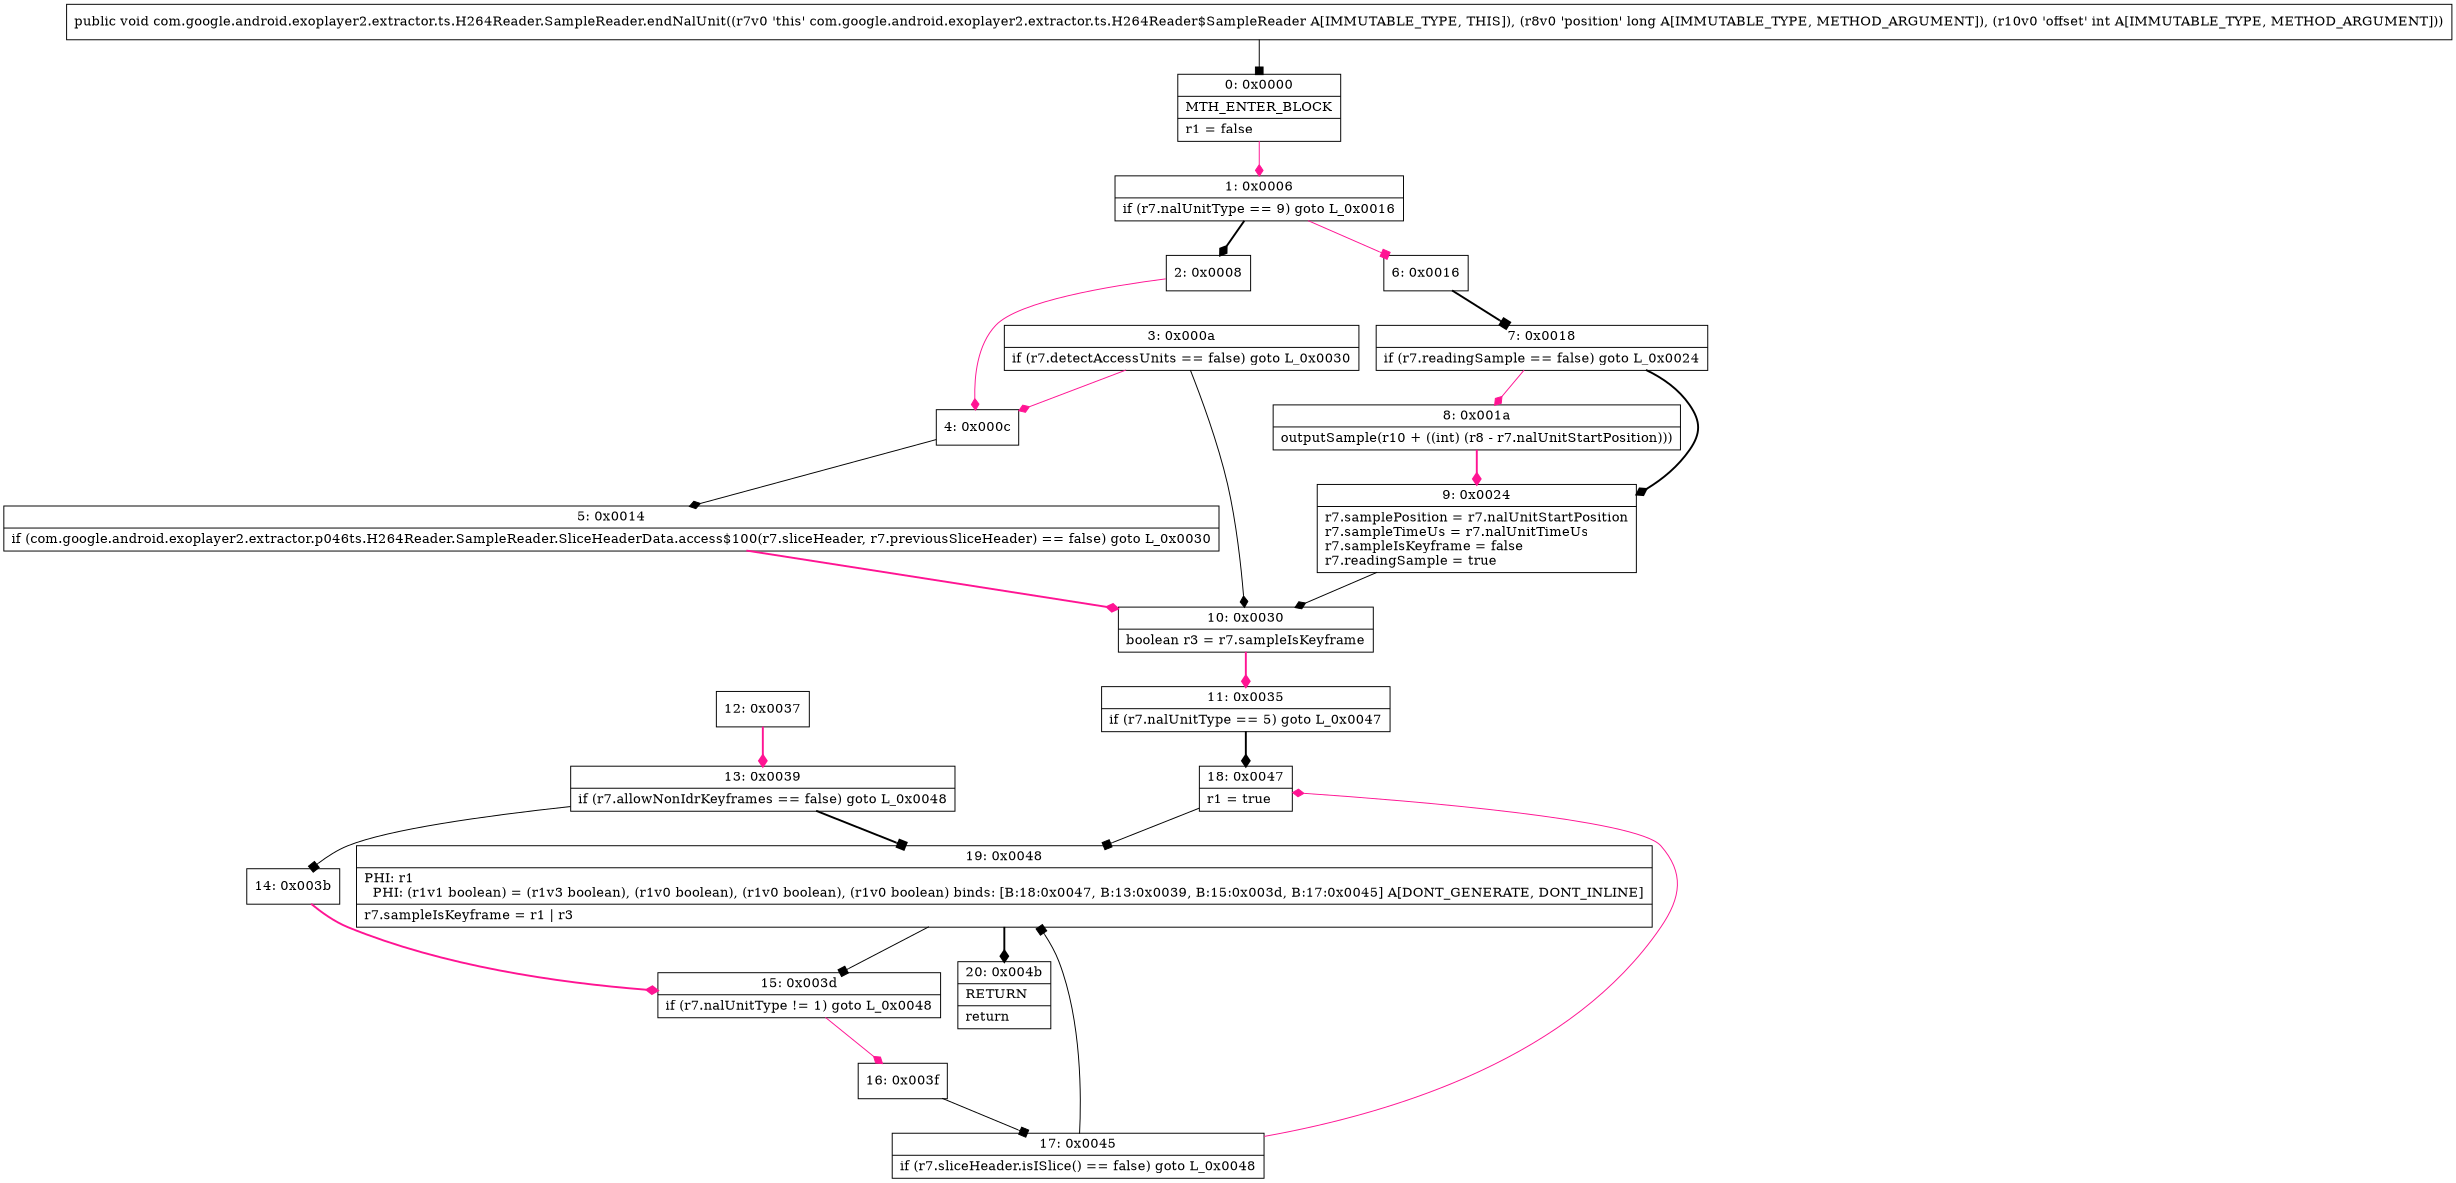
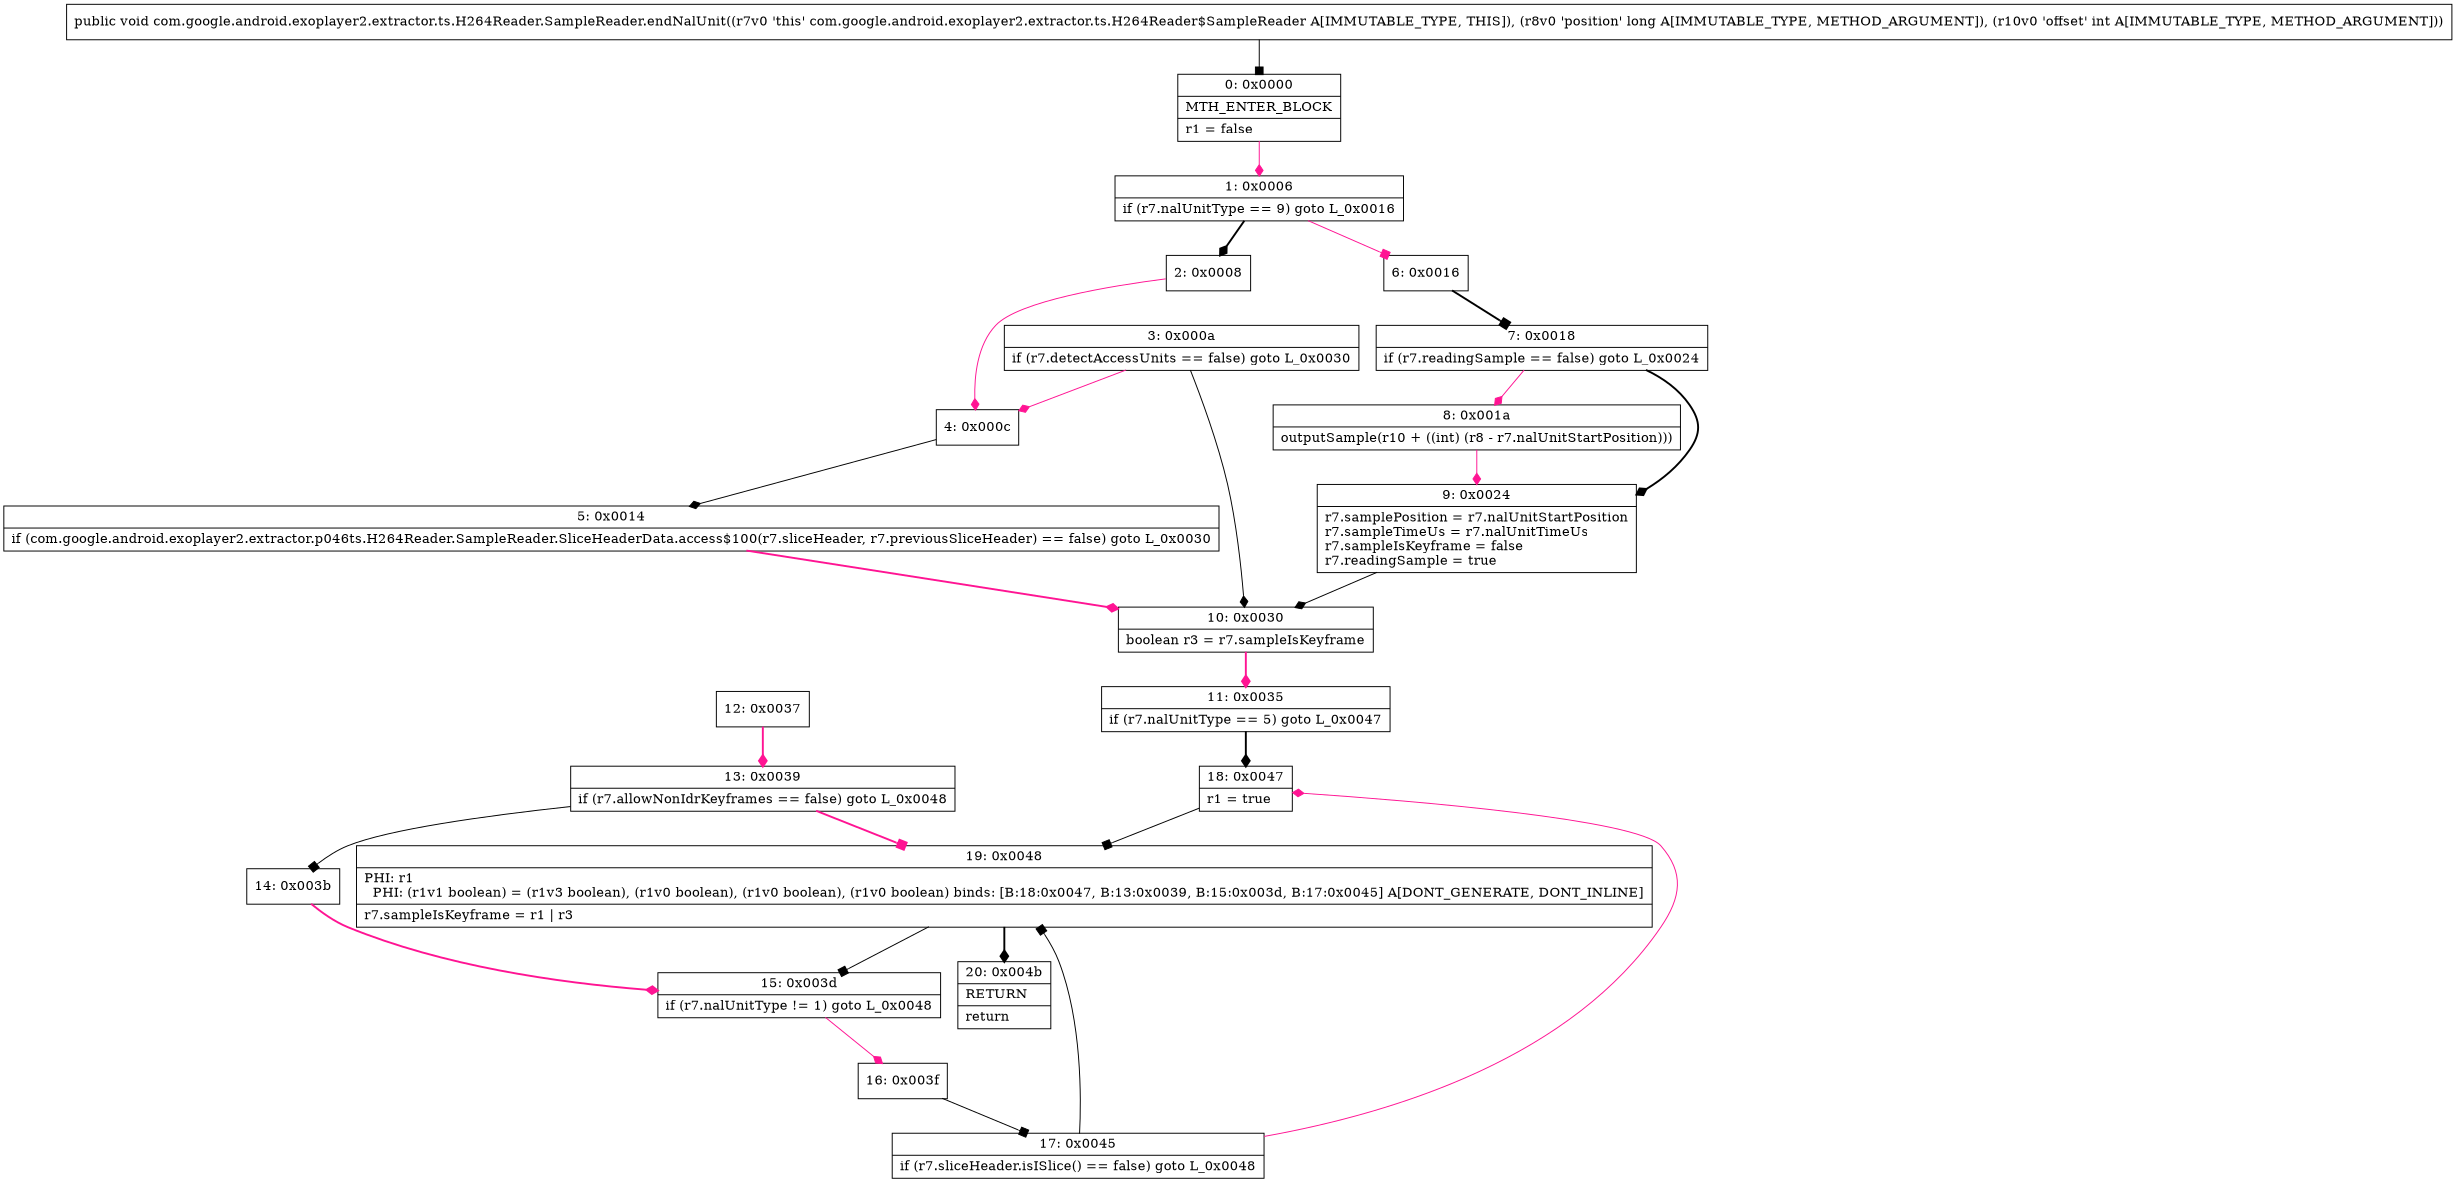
edge "8: 0x001a" -> "9: 0x0024": style bold -> solid
edge "13: 0x0039" -> "19: 0x0048": color black -> deeppink
